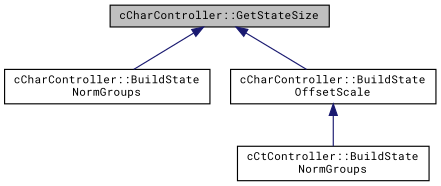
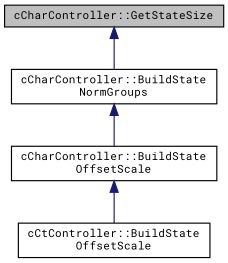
edge "cCharController::BuildState OffsetScale" -> "cCharController::GetStateSize": now "cCharController::BuildState OffsetScale" -> "cCharController::BuildState NormGroups"
node "cCtController::BuildState NormGroups": label "cCtController::BuildState NormGroups" -> "cCtController::BuildState OffsetScale"
